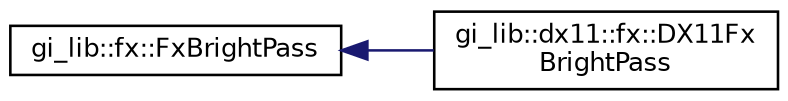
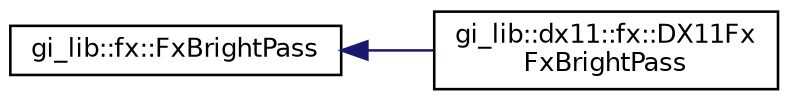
node "gi_lib::dx11::fx::DX11Fx BrightPass": label "gi_lib::dx11::fx::DX11Fx BrightPass" -> "gi_lib::dx11::fx::DX11Fx FxBrightPass"
